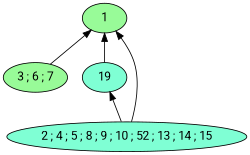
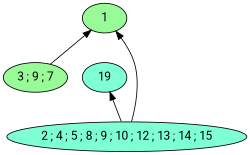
edge "19" -> "1": removed
node "3 ; 6 ; 7": label "3 ; 6 ; 7" -> "3 ; 9 ; 7"
node "2 ; 4 ; 5 ; 8 ; 9 ; 10 ; 52 ; 13 ; 14 ; 15": label "2 ; 4 ; 5 ; 8 ; 9 ; 10 ; 52 ; 13 ; 14 ; 15" -> "2 ; 4 ; 5 ; 8 ; 9 ; 10 ; 12 ; 13 ; 14 ; 15"
